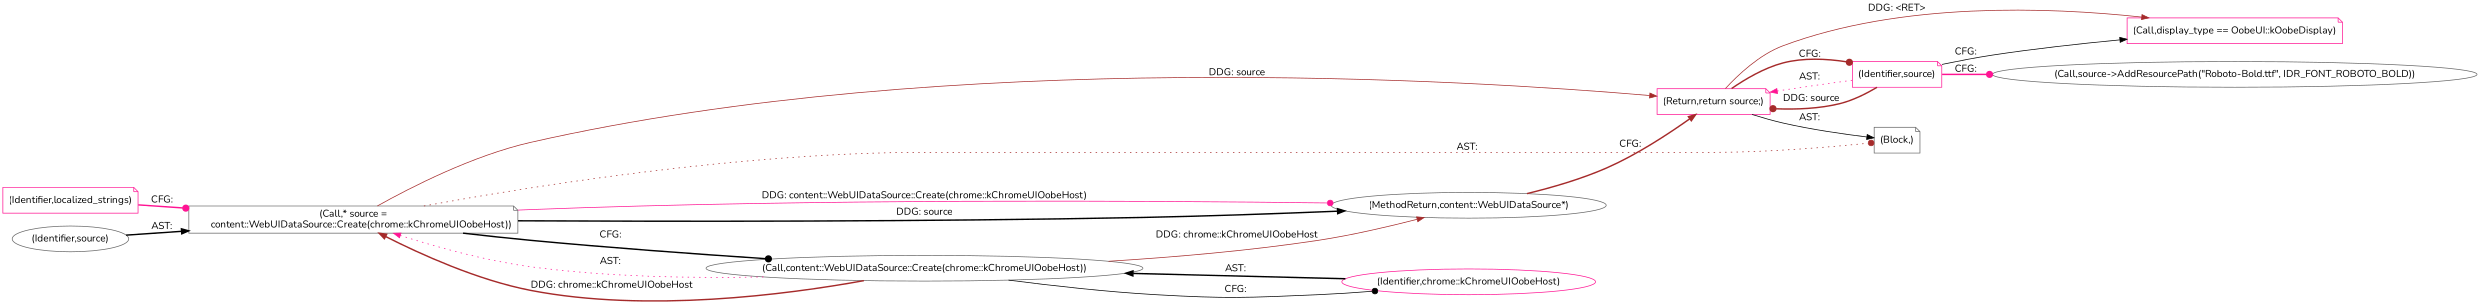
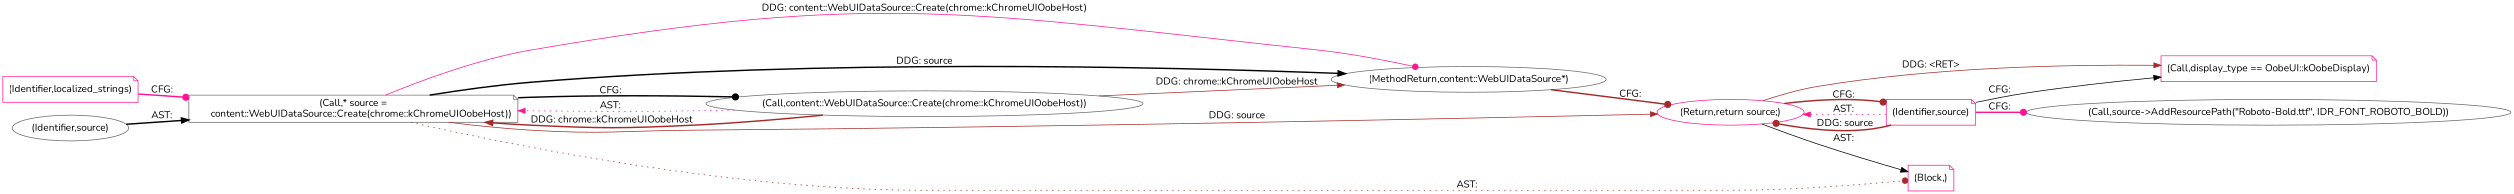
node "(Return,return source;)": shape note -> ellipse
node "(Block,)": color gray40 -> deeppink
edge "(MethodReturn,content::WebUIDataSource*)" -> "(Return,return source;)": arrowhead normal -> dot
node "(Identifier,chrome::kChromeUIOobeHost)": removed
